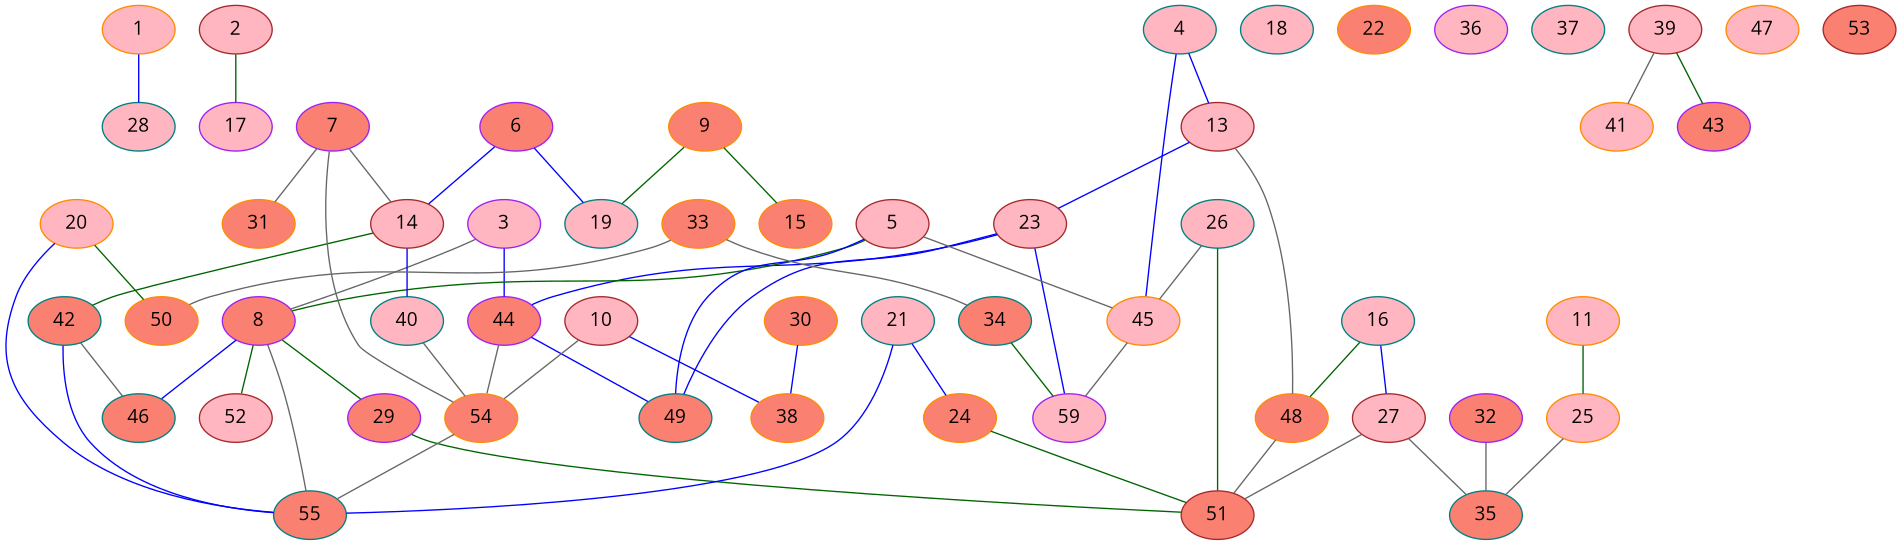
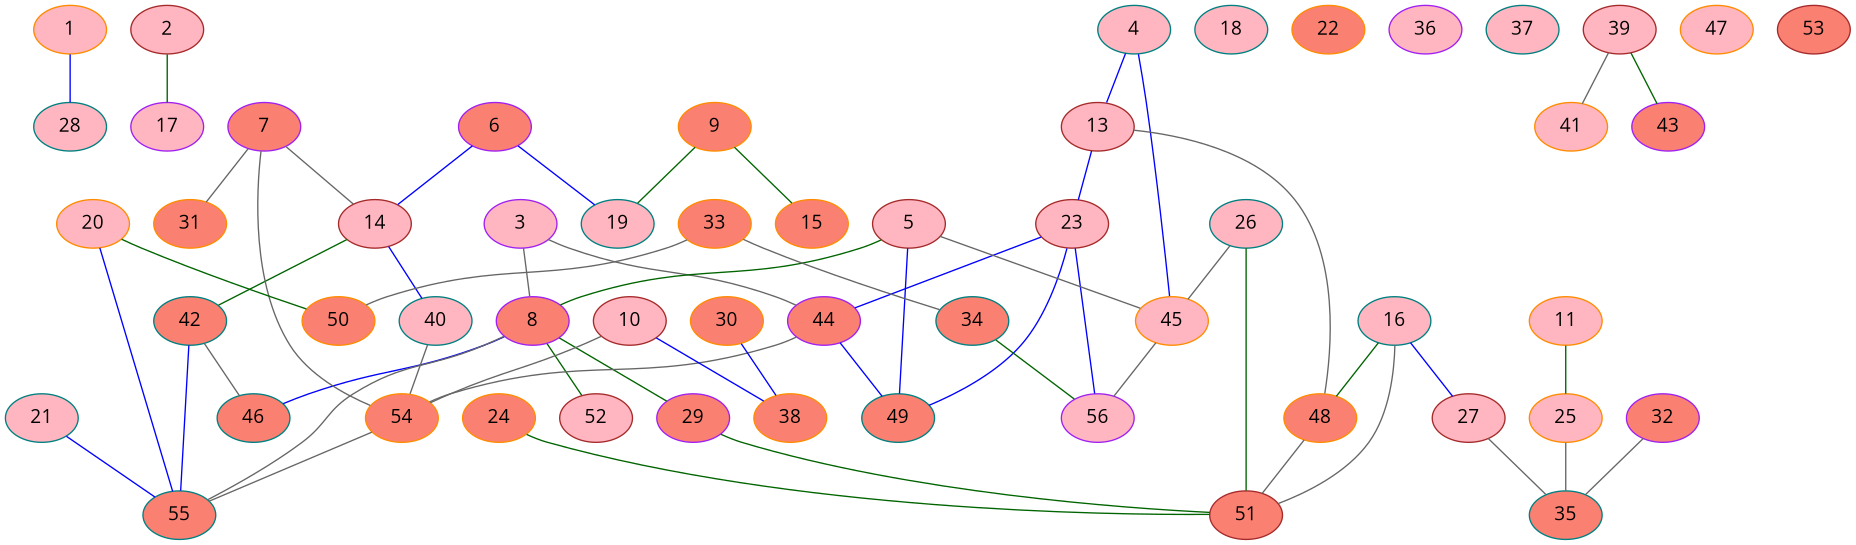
edge "3" -- "44": color blue -> gray40
edge "21" -- "24": removed
node "59": label "59" -> "56"
edge "27" -- "51": now "16" -- "51"
